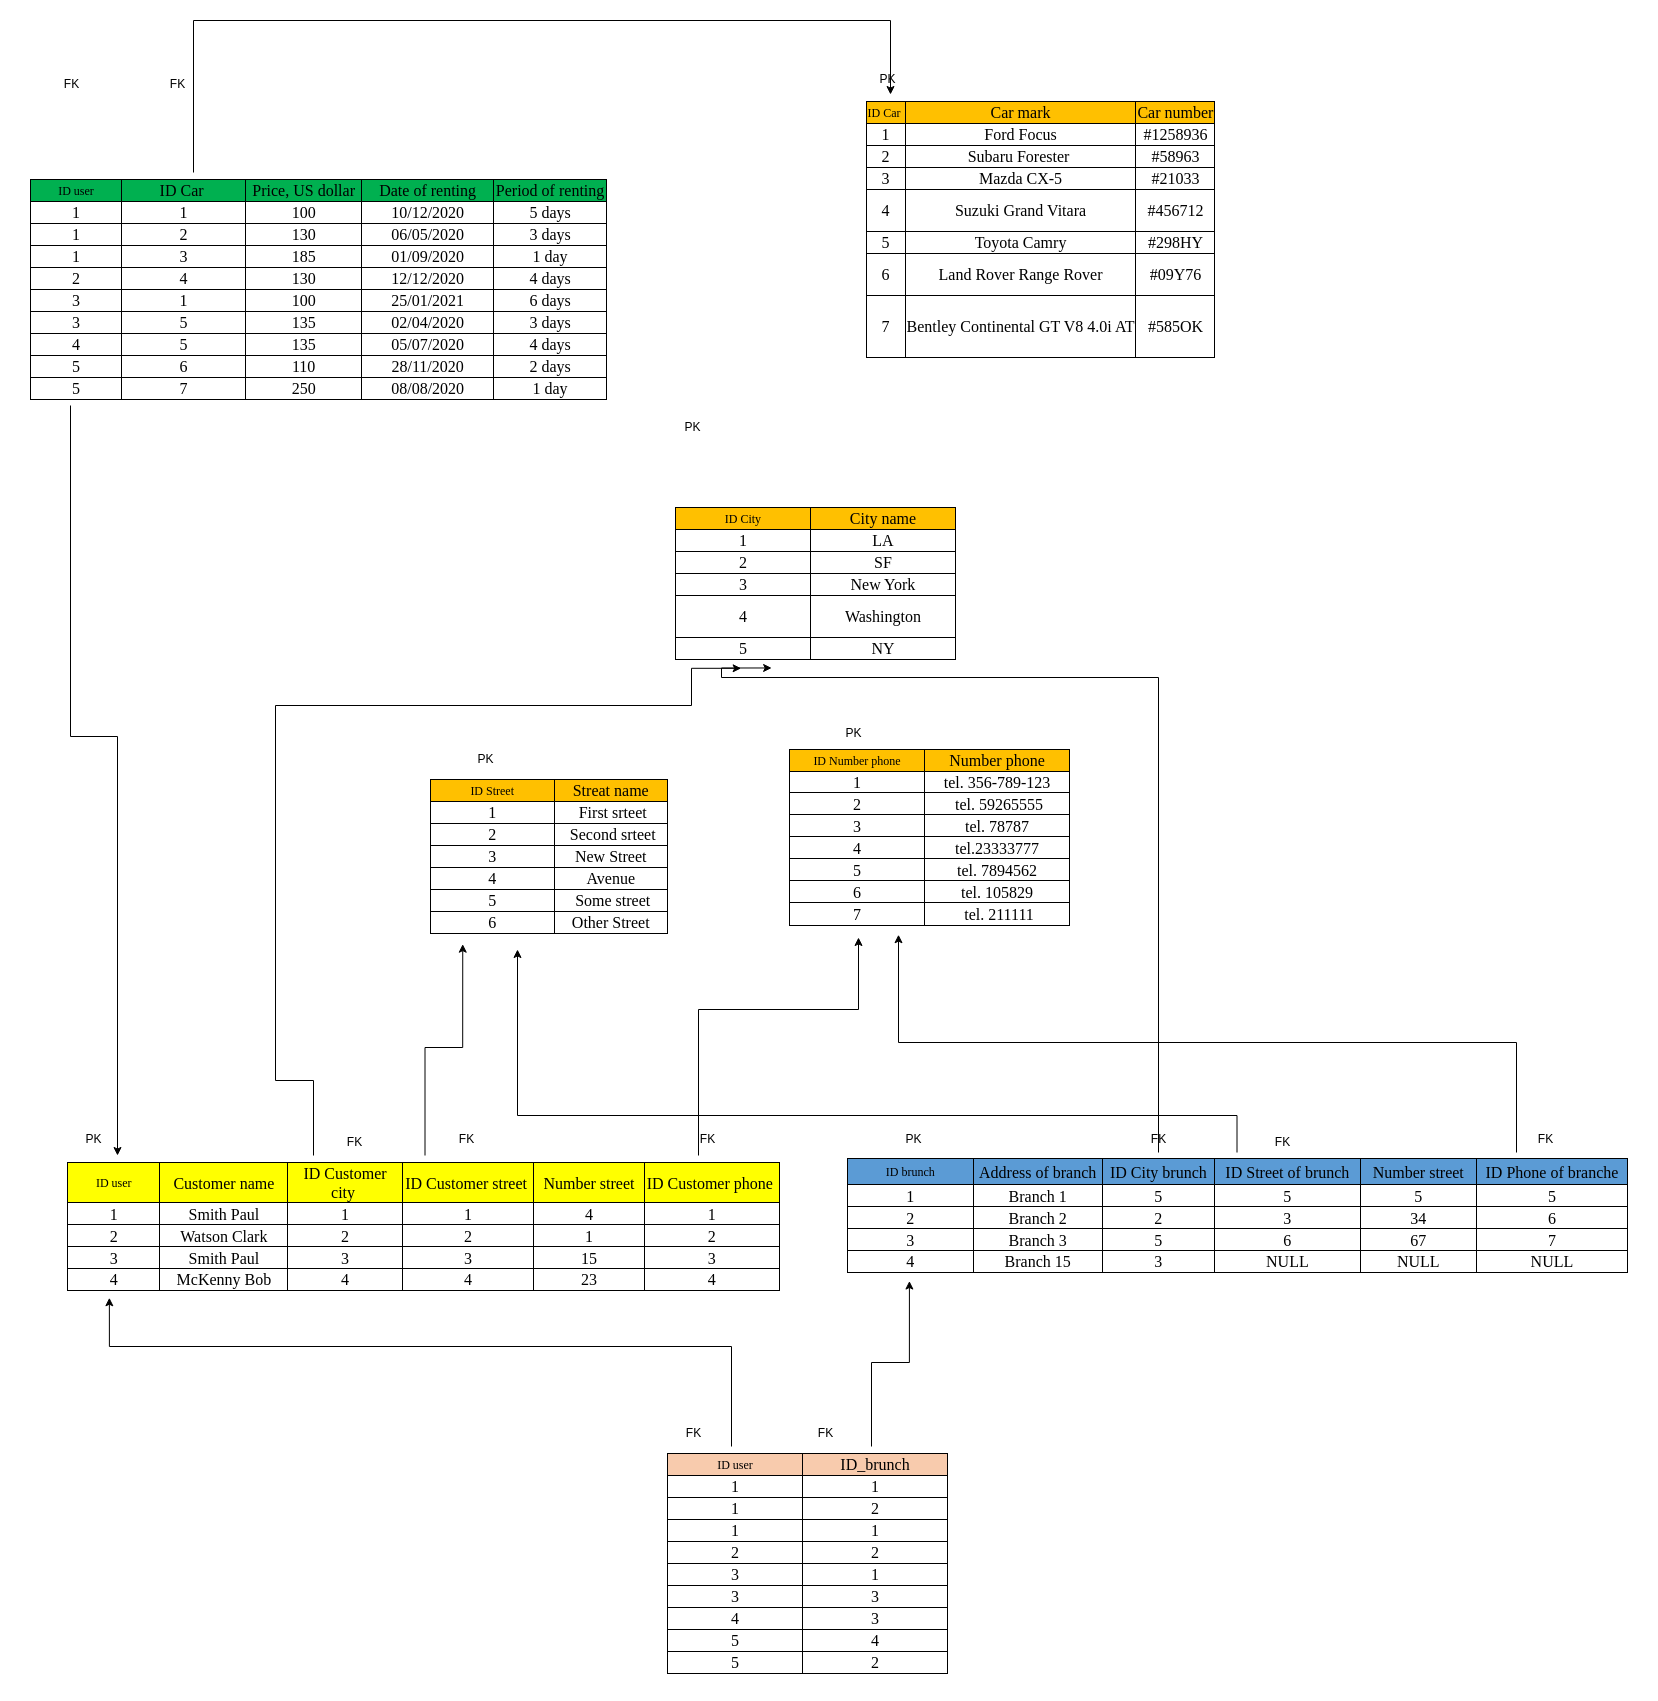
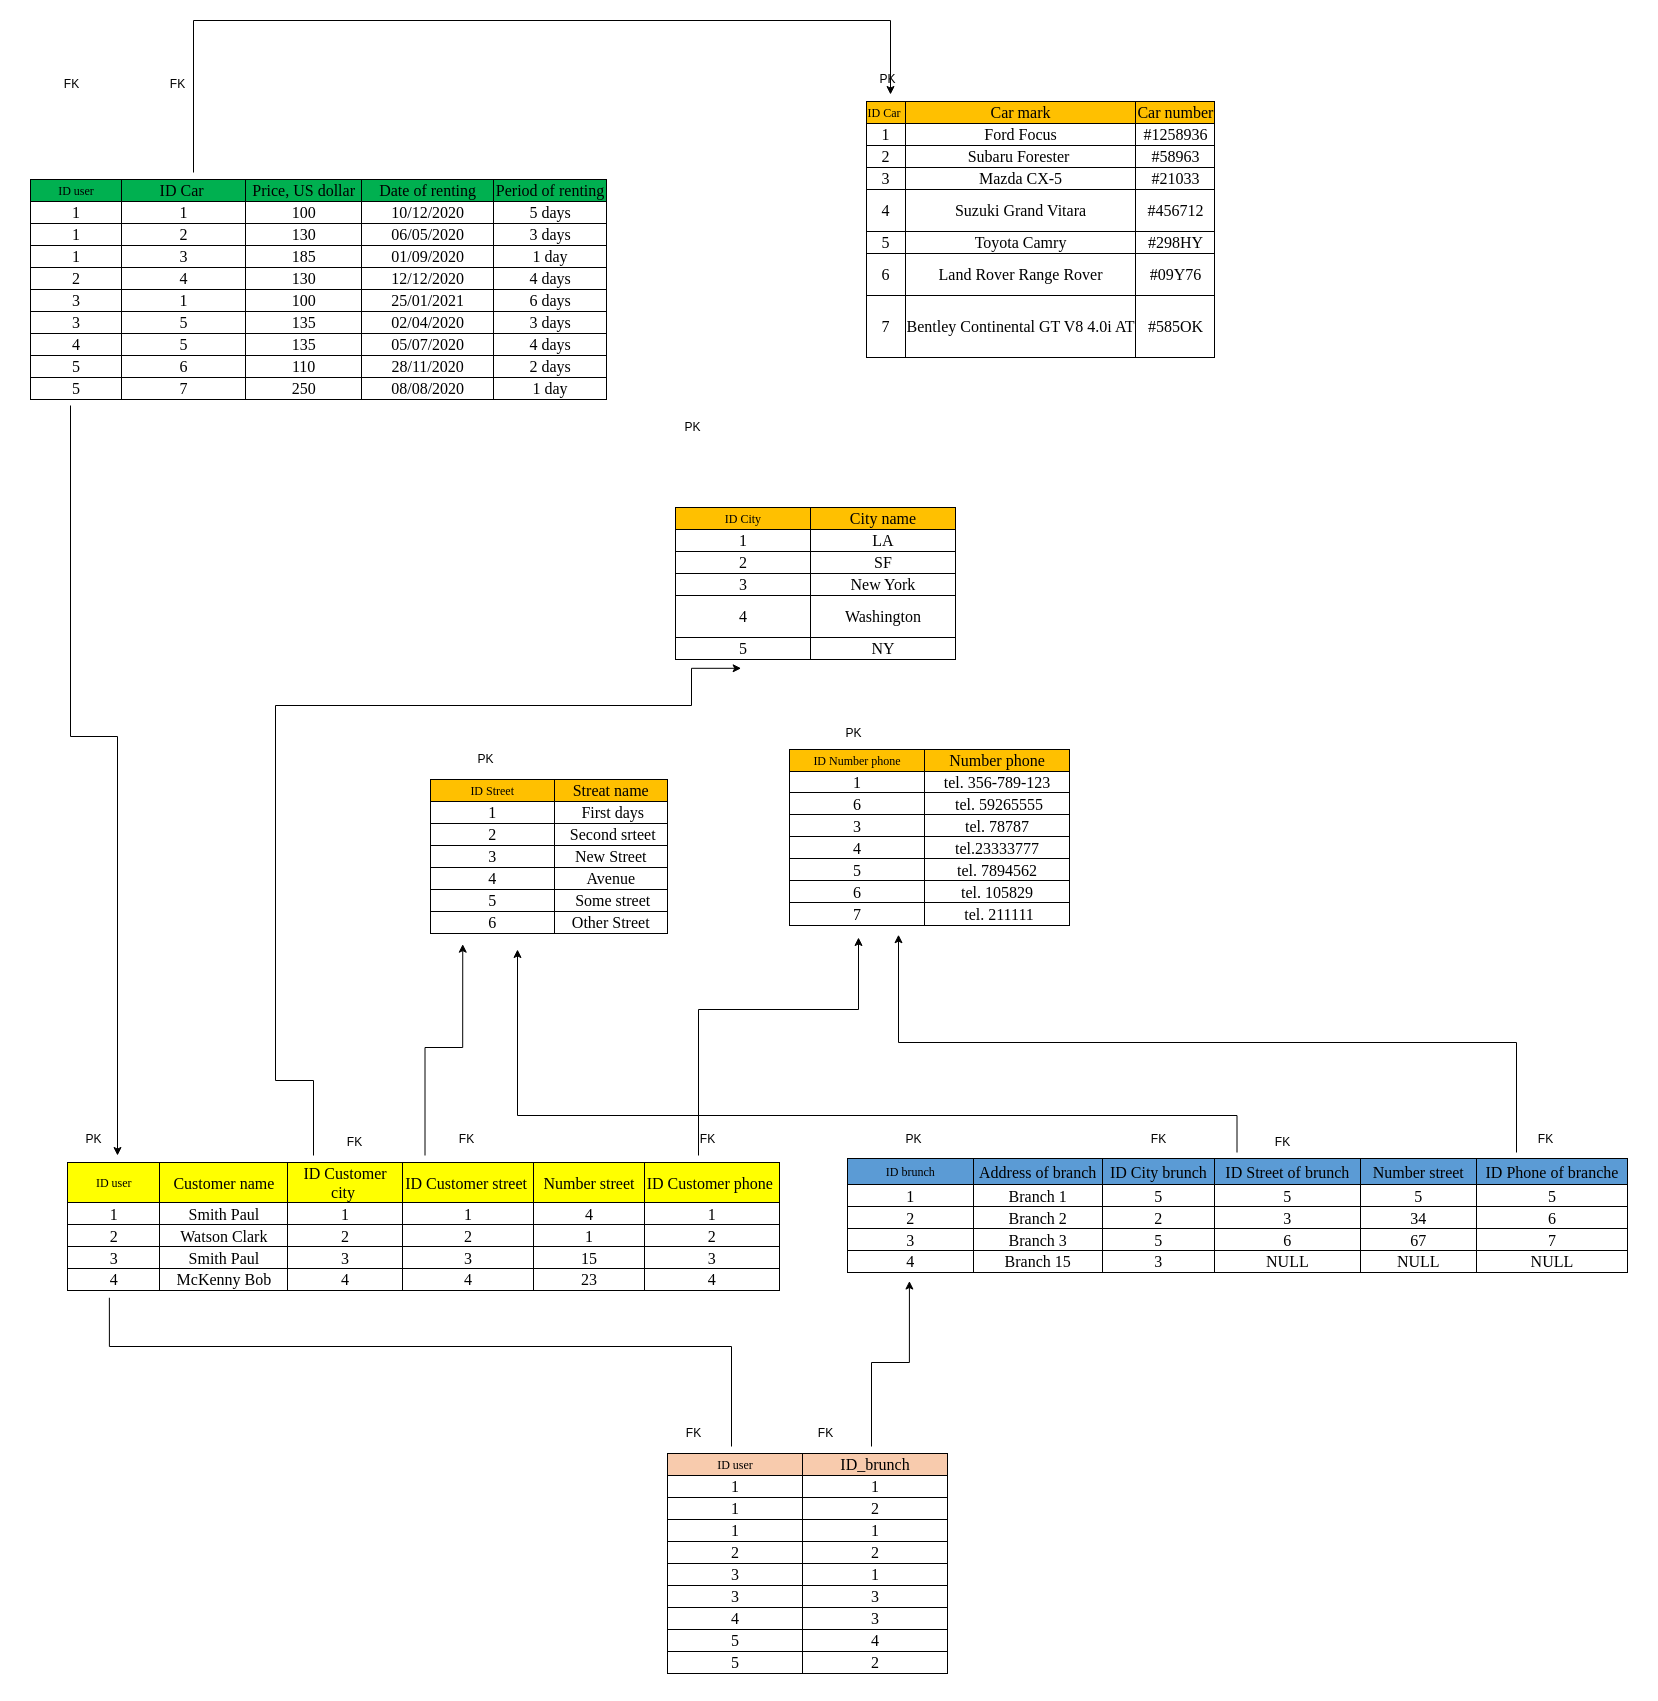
edge "ID brunch Address of branch ID City brunch ID Street of brunch Number street ID Phone of branche 1 Branch 1 5 5 5 5 2 Branch 2 2 3 34 6 3 Branch 3 5 6 67 7 4 Branch 15 3 NULL NULL NULL" -> "ID City City name 1 LA 2 SF 3 New York 4 Washington 5 NY": removed
node "ID Number phone Number phone 1 tel. 356-789-123 2 tel. 59265555 3 tel. 78787 4 tel.23333777 5 tel. 7894562 6 tel. 105829 7 tel. 211111": label "ID Number phone Number phone 1 tel. 356-789-123 2 tel. 59265555 3 tel. 78787 4 tel.23333777 5 tel. 7894562 6 tel. 105829 7 tel. 211111" -> "ID Number phone Number phone 1 tel. 356-789-123 6 tel. 59265555 3 tel. 78787 4 tel.23333777 5 tel. 7894562 6 tel. 105829 7 tel. 211111"
node "ID Street Streat name 1 First srteet 2 Second srteet 3 New Street 4 Avenue 5 Some street 6 Other Street": label "ID Street Streat name 1 First srteet 2 Second srteet 3 New Street 4 Avenue 5 Some street 6 Other Street" -> "ID Street Streat name 1 First days 2 Second srteet 3 New Street 4 Avenue 5 Some street 6 Other Street"
edge "ID user ID_brunch 1 1 1 2 1 1 2 2 3 1 3 3 4 3 5 4 5 2" -> "ID user Customer name ID Customer city ID Customer street Number street ID Customer phone 1 Smith Paul 1 1 4 1 2 Watson Clark 2 2 1 2 3 Smith Paul 3 3 15 3 4 McKenny Bob 4 4 23 4": arrowhead classic -> none
